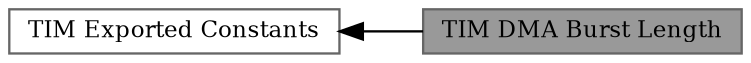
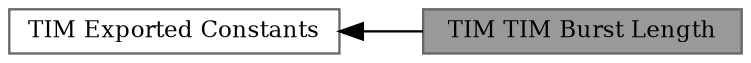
node "TIM DMA Burst Length": label "TIM DMA Burst Length" -> "TIM TIM Burst Length"
